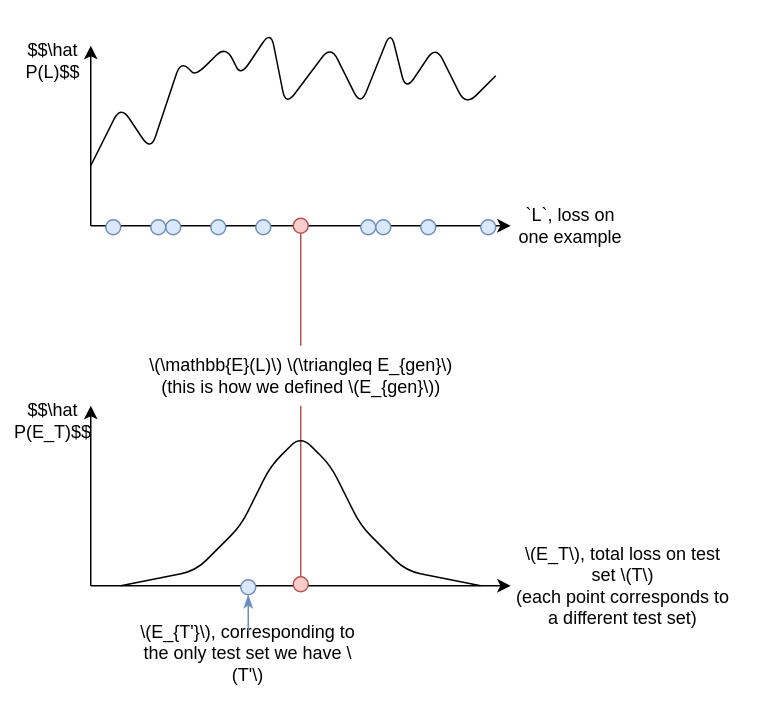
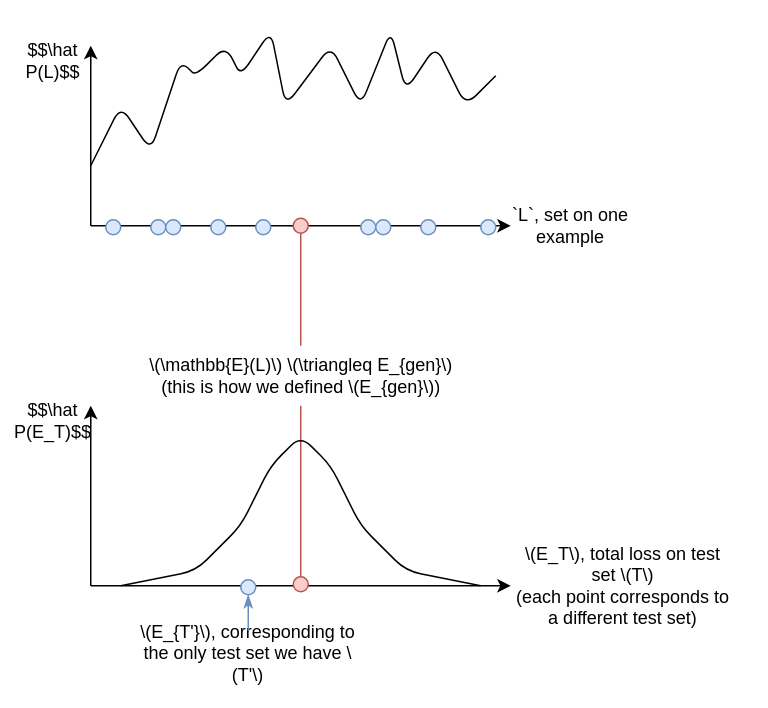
node "`L`, loss on one example": label "`L`, loss on one example" -> "`L`, set on one example"
